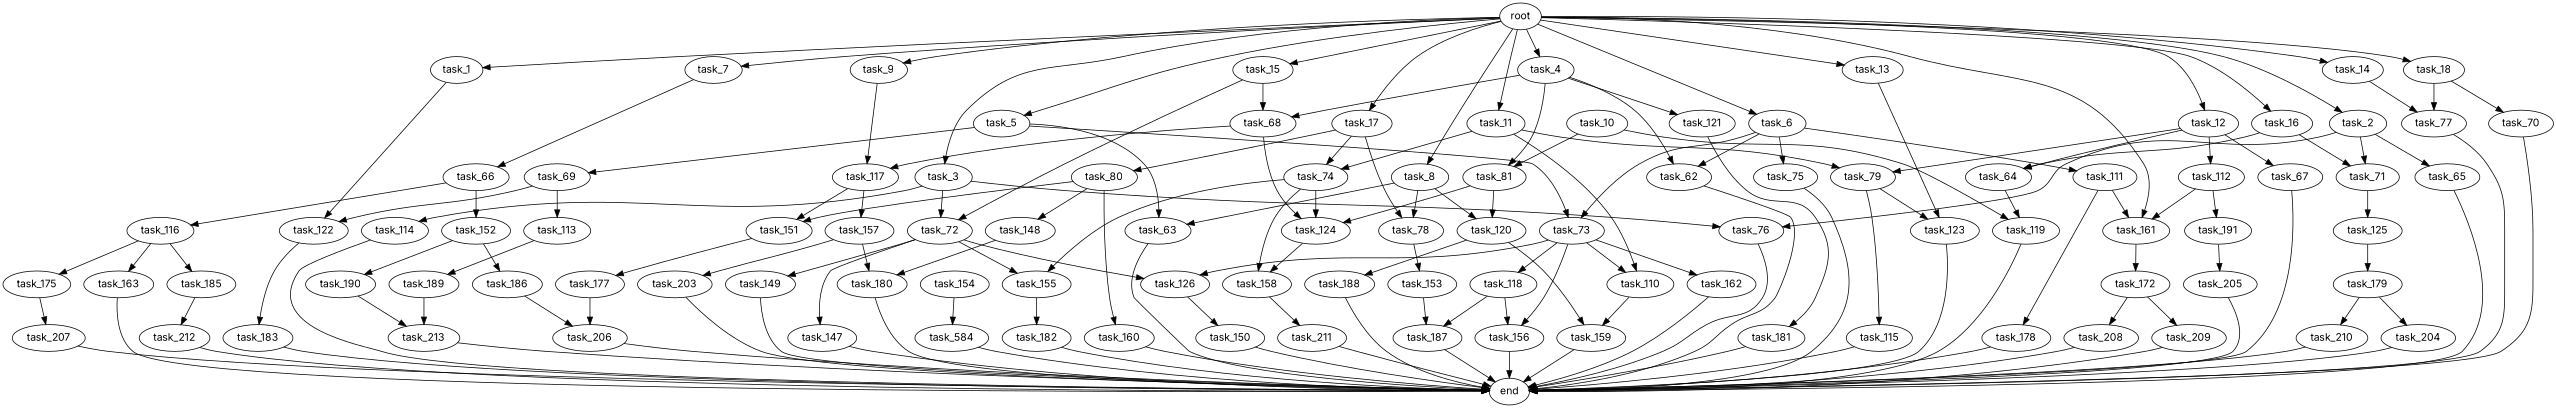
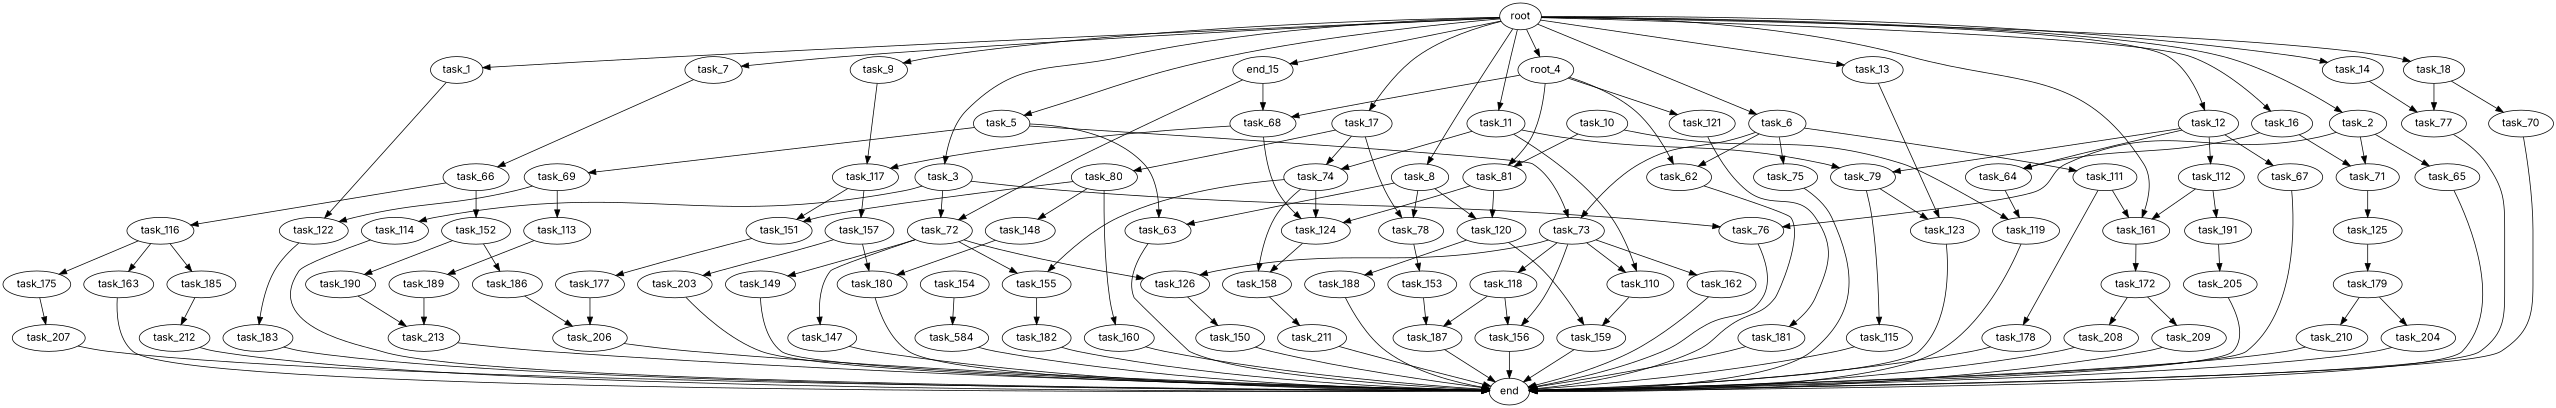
node "task_15": label "task_15" -> "end_15"
node "task_4": label "task_4" -> "root_4"
